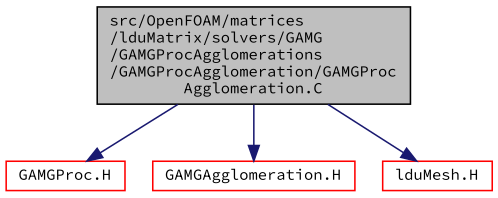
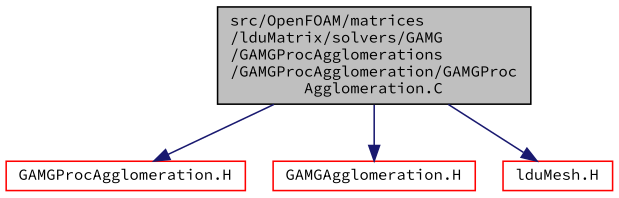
node "GAMGProc.H": label "GAMGProc.H" -> "GAMGProcAgglomeration.H"
